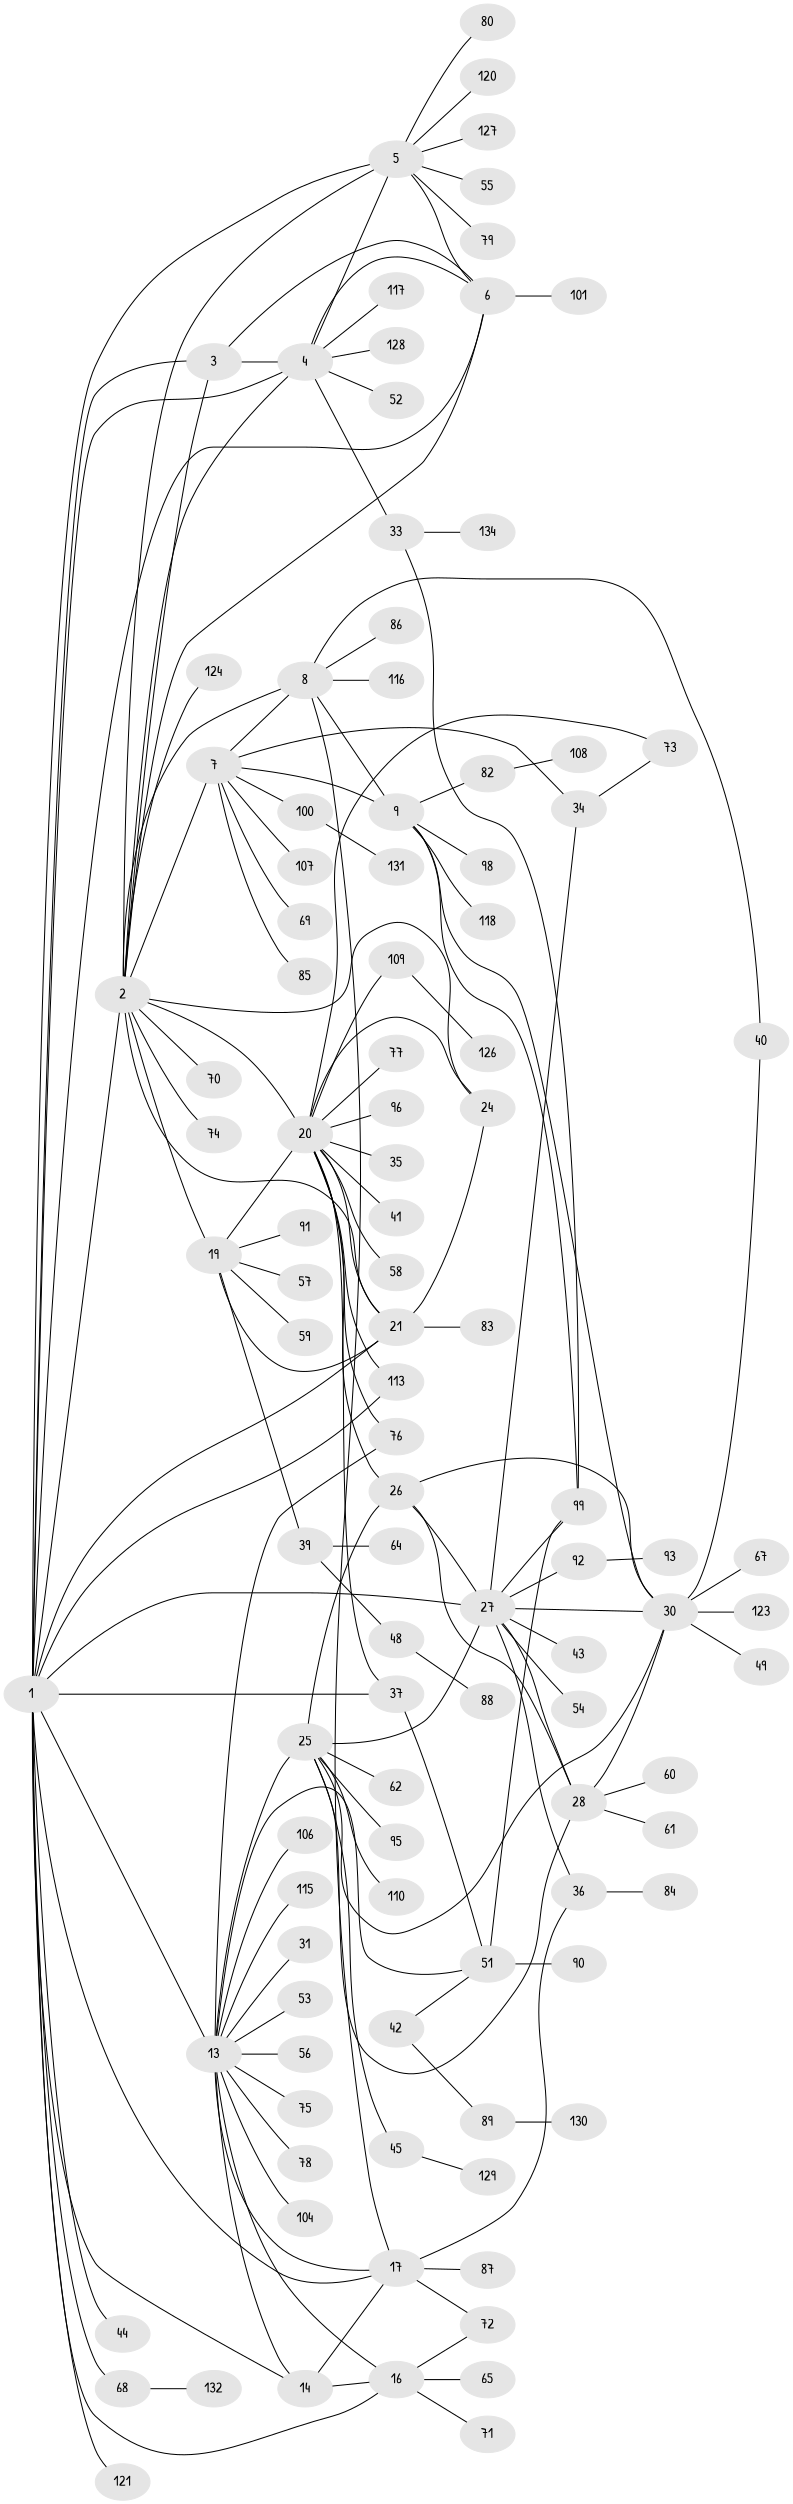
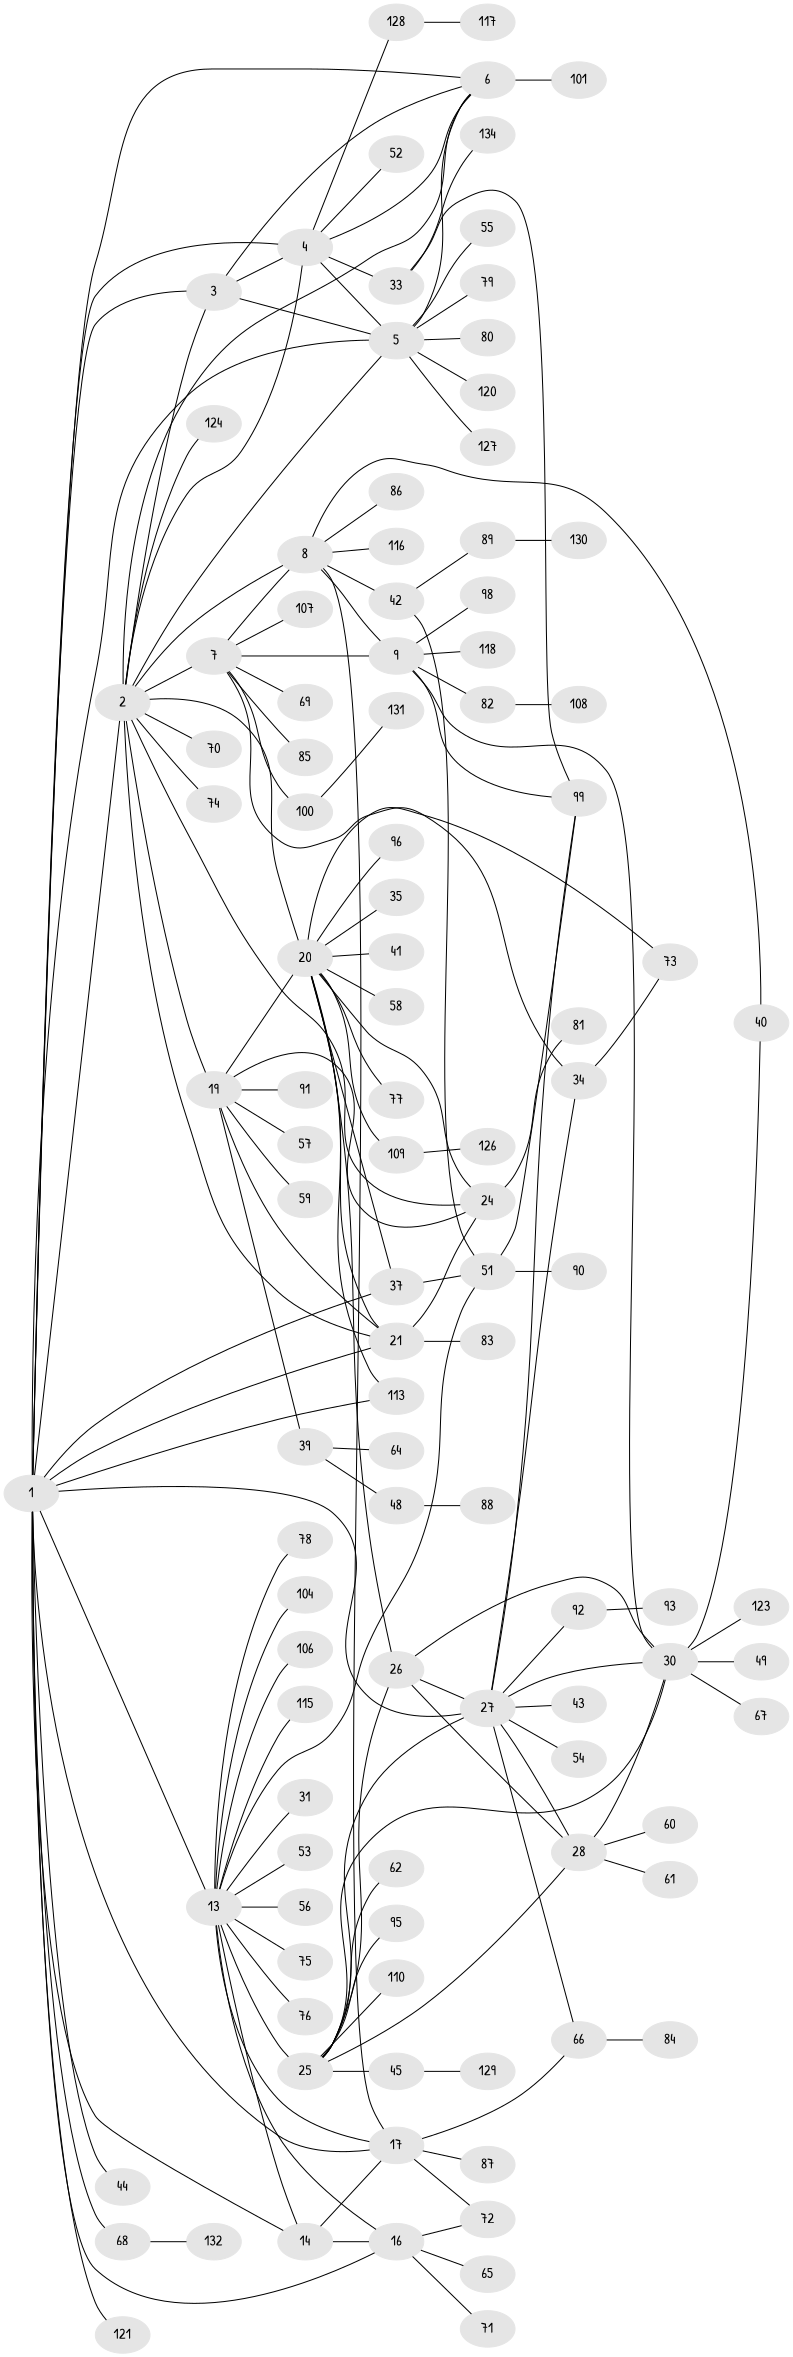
edge "3" -- "5": added
edge "117" -- "4": now "117" -- "128"
edge "8" -- "42": added
node "81": added
edge "19" -- "24": added
edge "20" -- "76": removed
node "36": label "36" -> "66"
